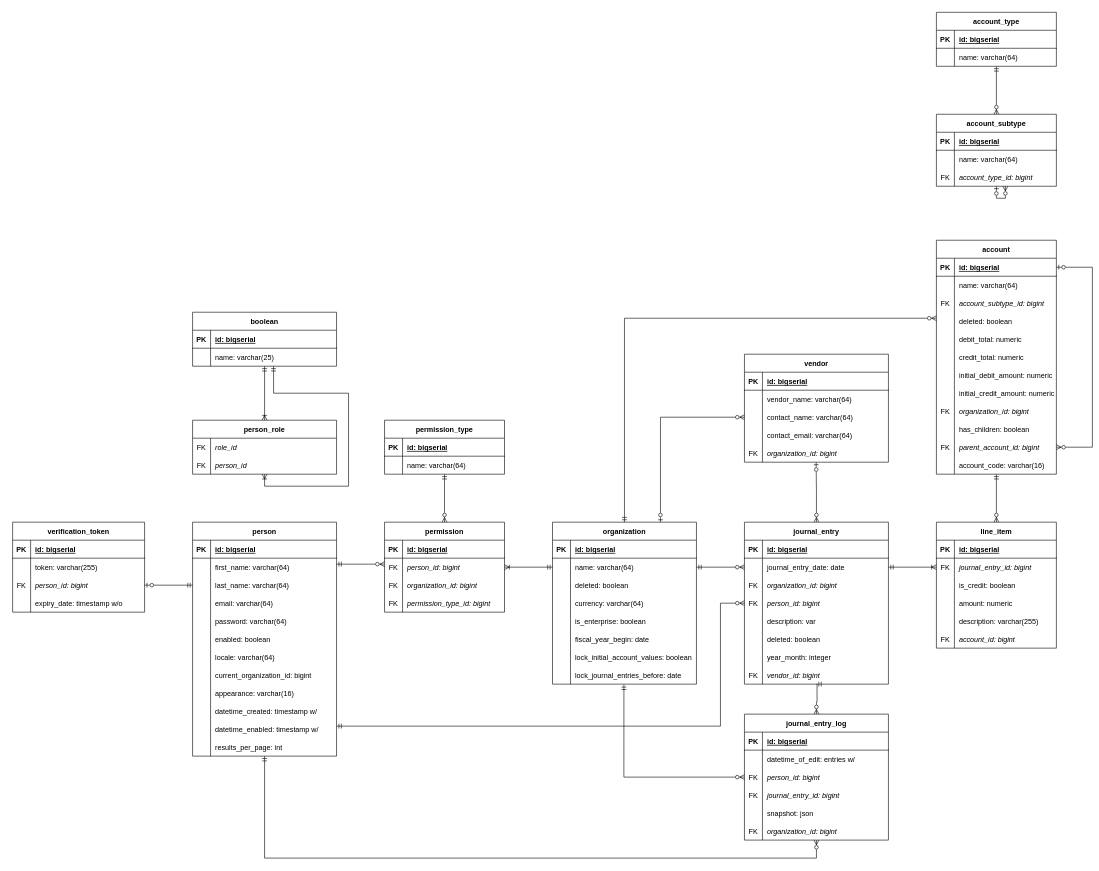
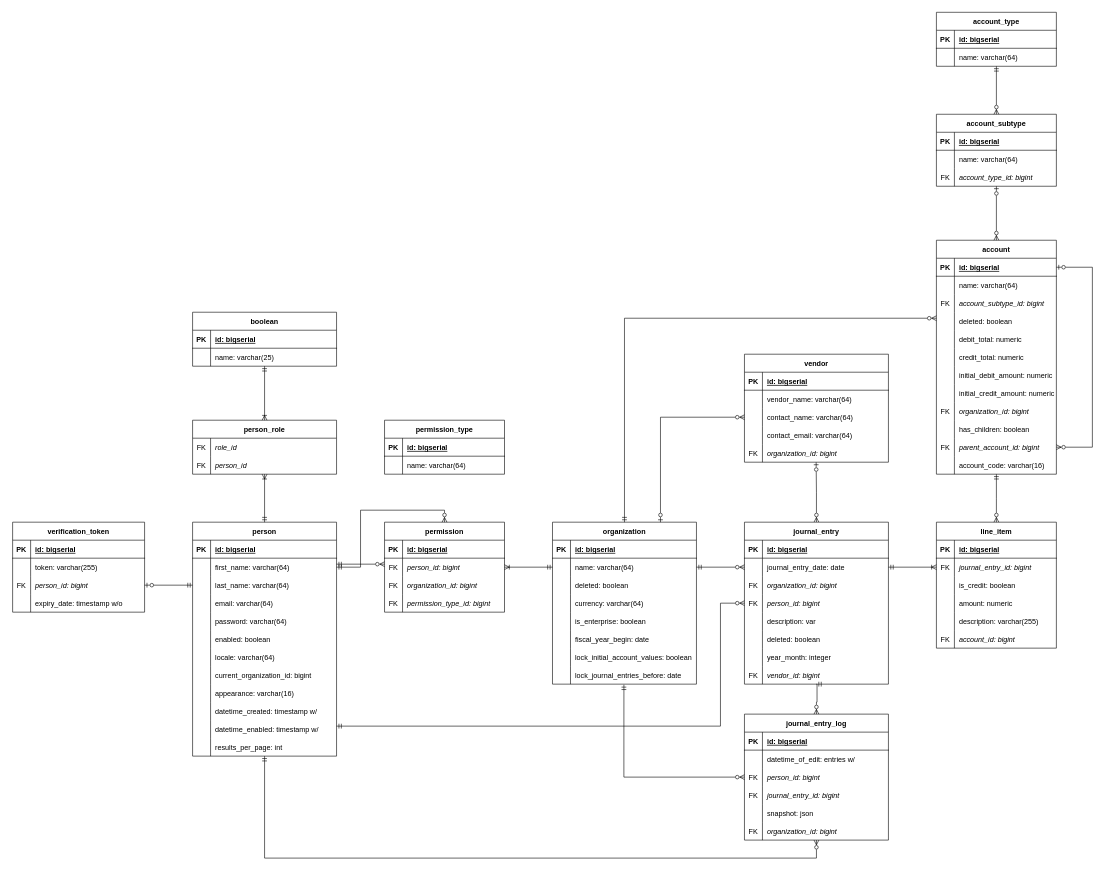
edge "account_subtype" -- "account_type_id: bigint": now "account_subtype" -- "account"
edge "name: varchar(25)" -- "person_role": now "person" -- "person_role"
edge "permission_type" -- "permission": now "first_name: varchar(64)" -- "permission"
